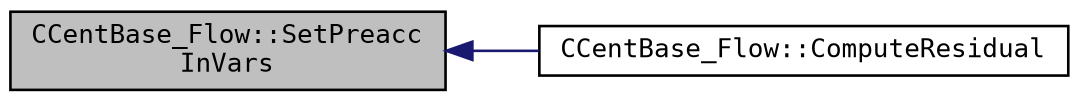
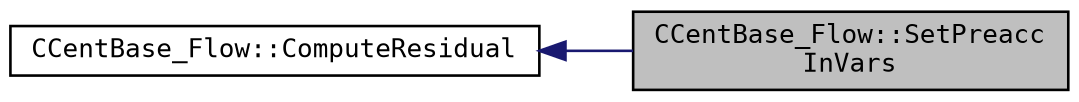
edge "CCentBase_Flow::ComputeResidual" -> "CCentBase_Flow::SetPreacc InVars": reversed
